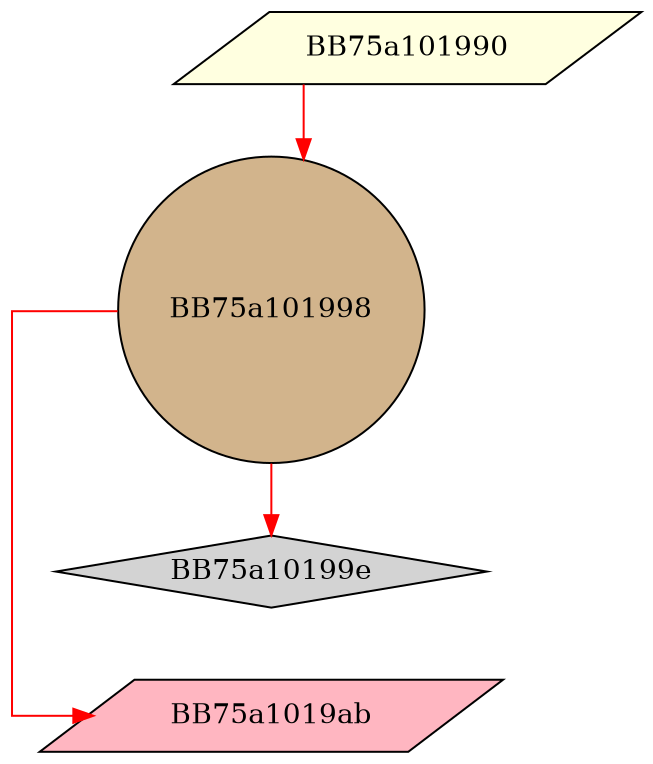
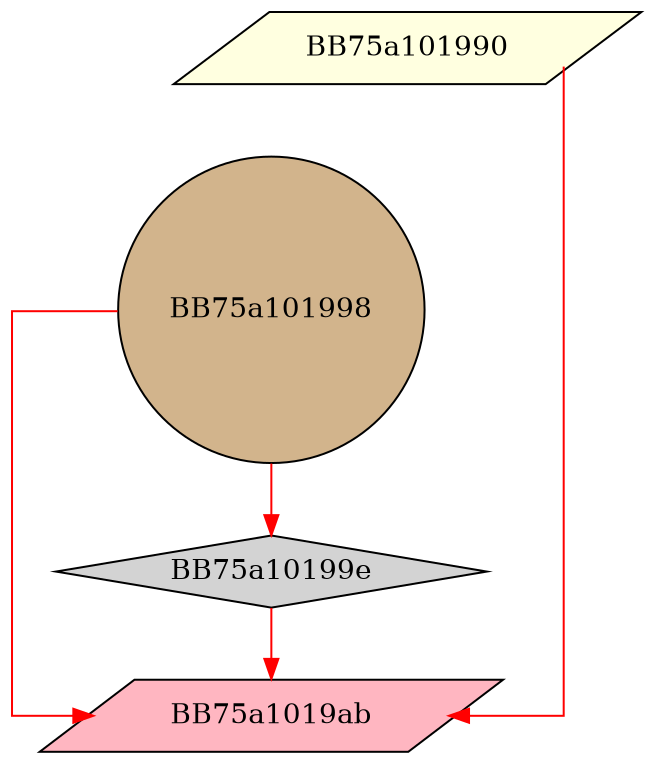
edge "BB75a101990" -> "BB75a101998": now "BB75a101990" -> "BB75a1019ab"
edge "BB75a10199e" -> "BB75a1019ab": added
